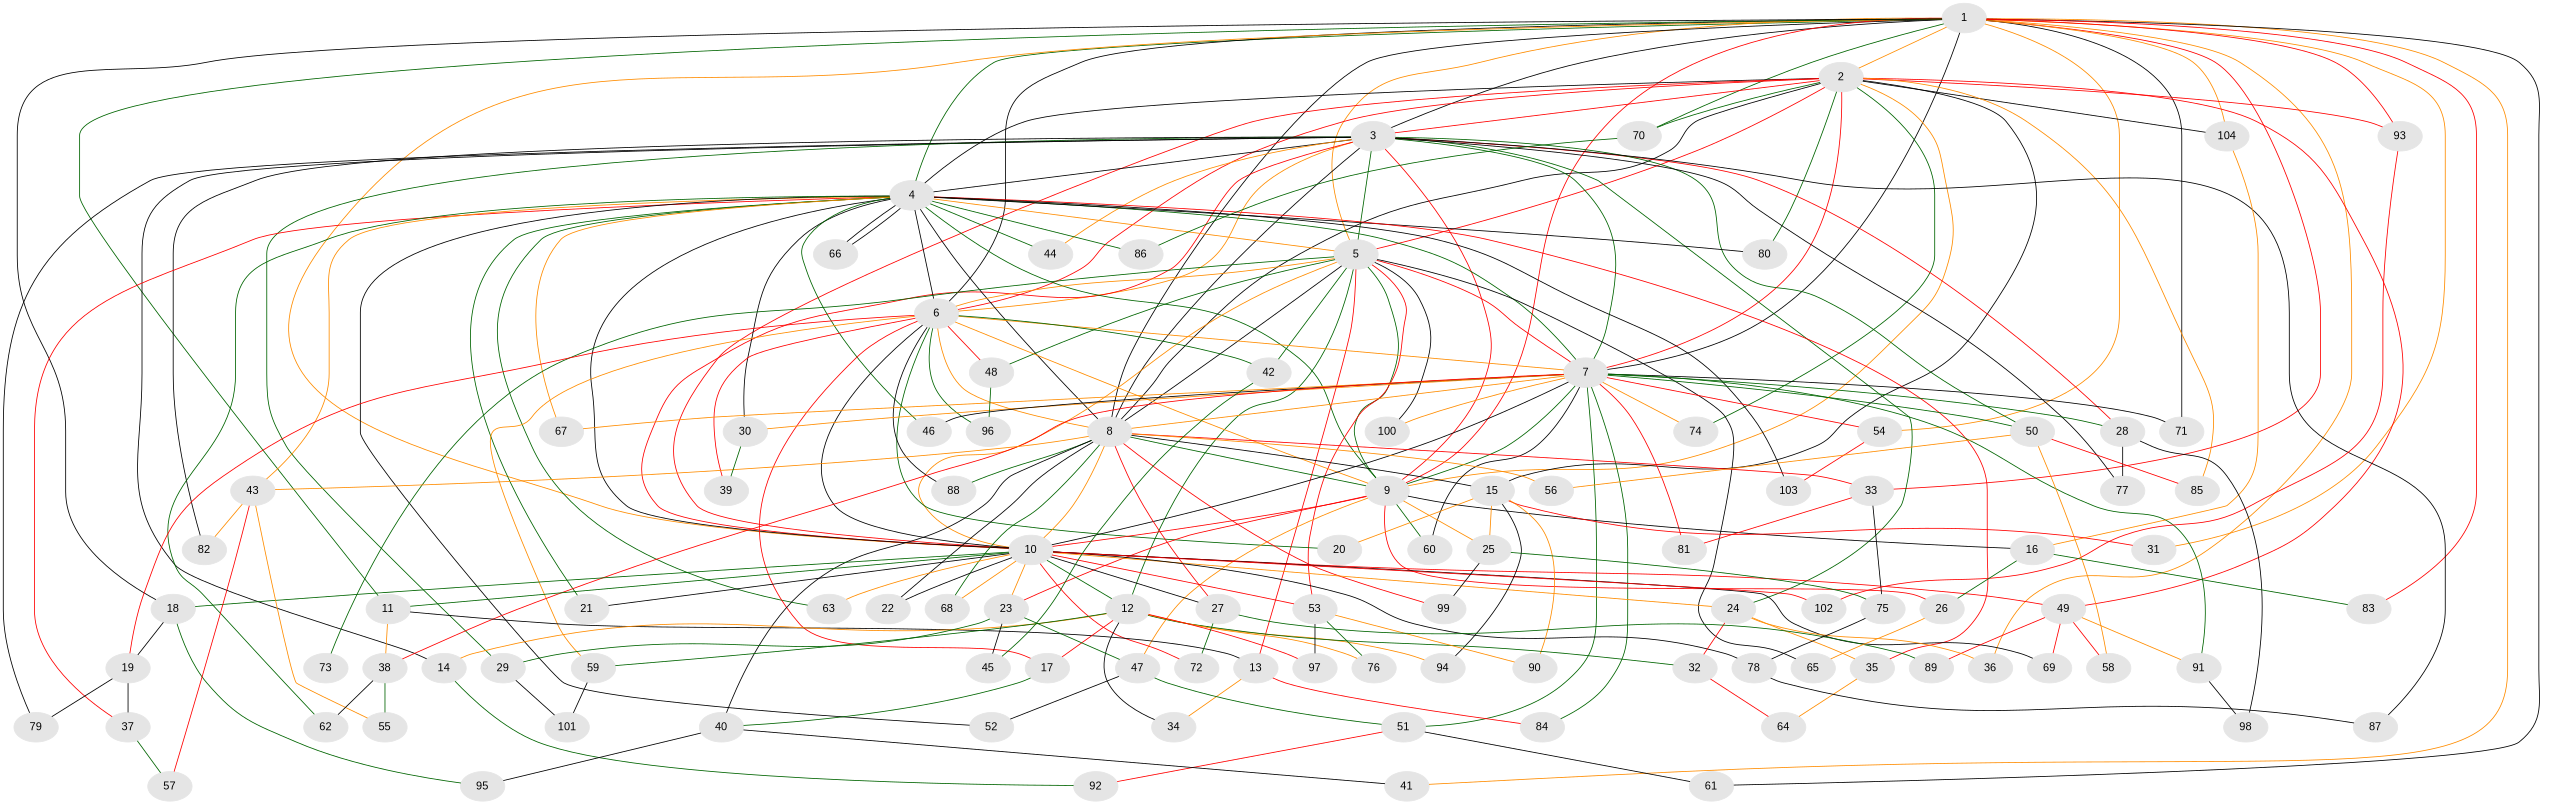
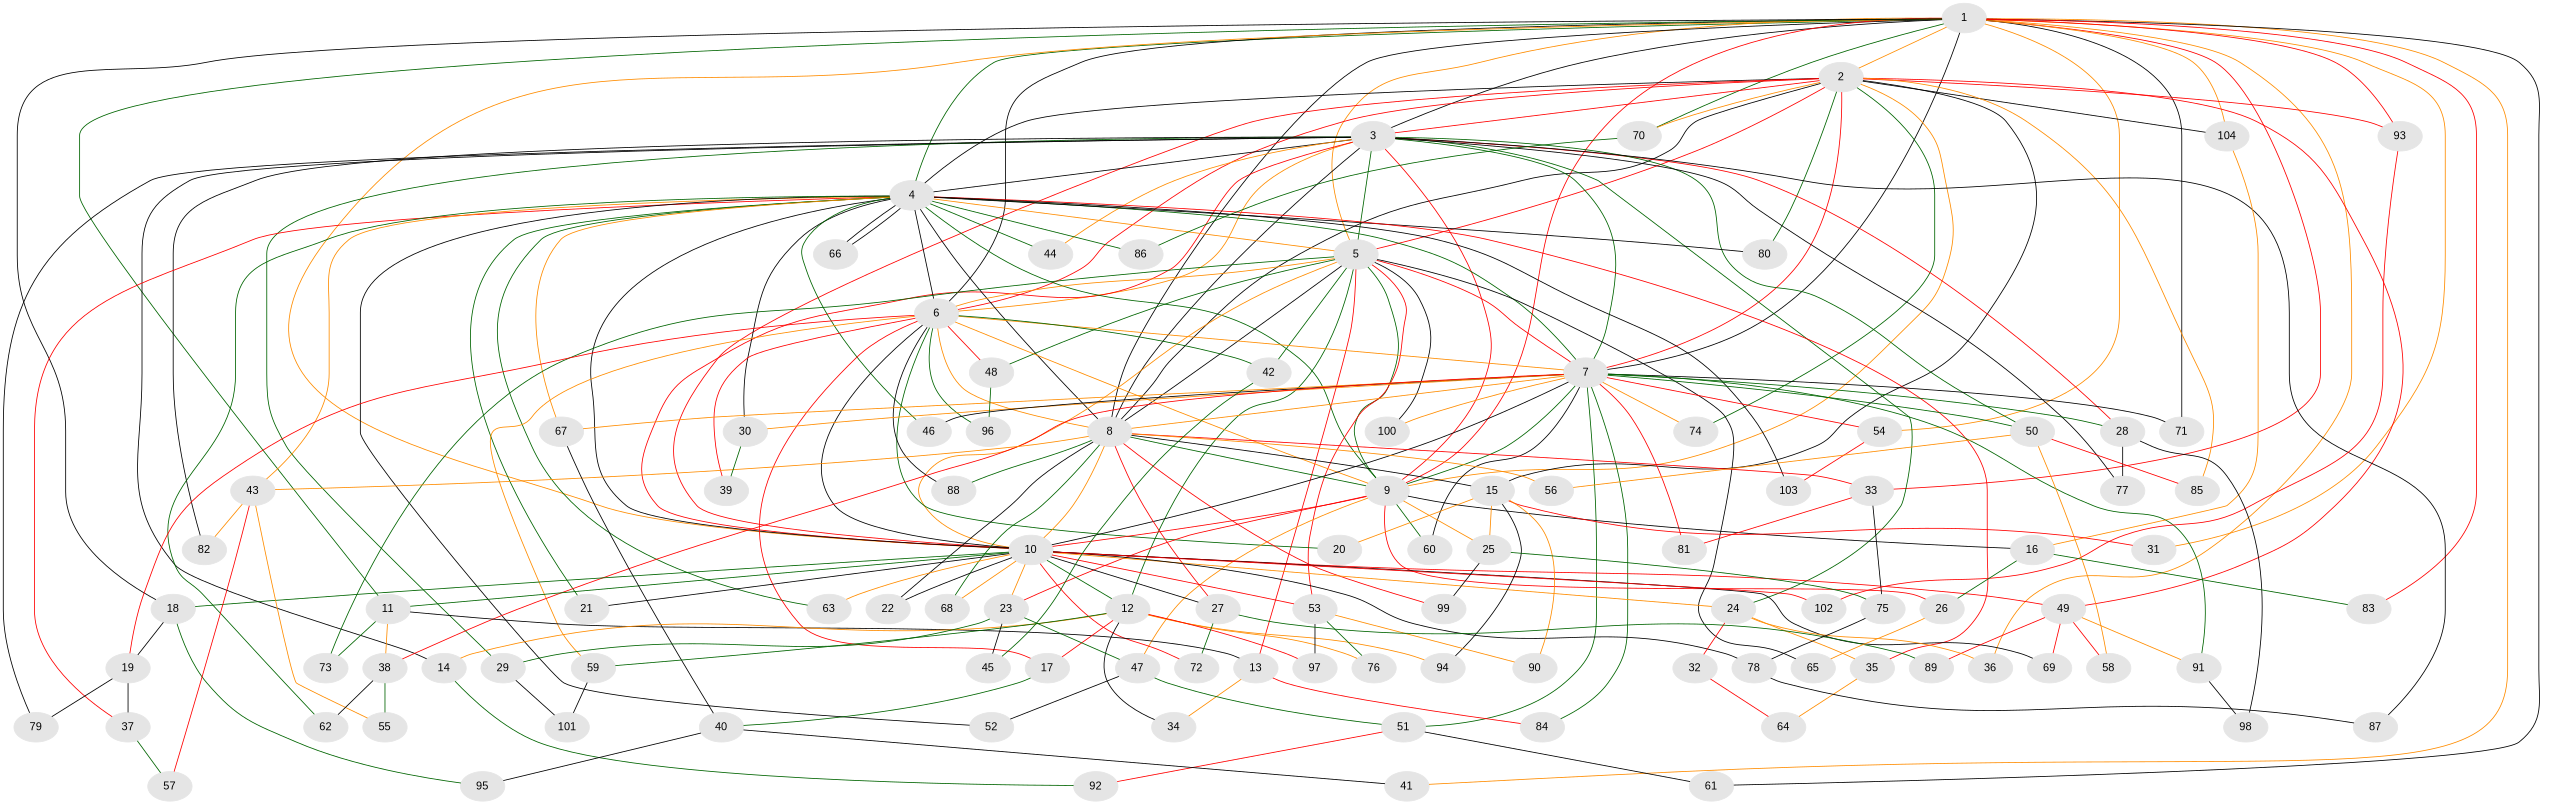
edge "2" -- "70": color darkgreen -> darkorange
edge "8" -- "40": now "67" -- "40"
edge "11" -- "73": added
edge "12" -- "32": removed
